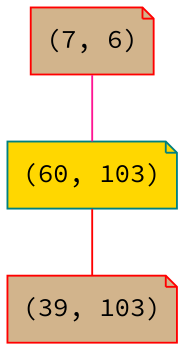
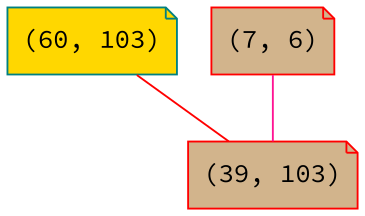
edge "(7, 6)" -- "(60, 103)": now "(7, 6)" -- "(39, 103)"
